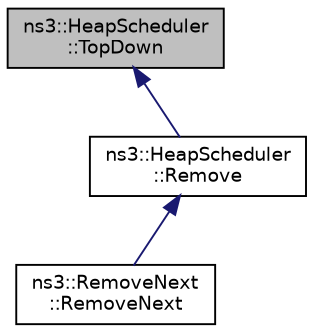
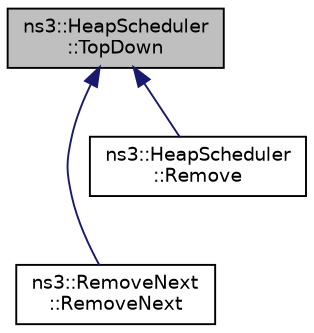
edge "ns3::RemoveNext ::RemoveNext" -> "ns3::HeapScheduler ::Remove": now "ns3::RemoveNext ::RemoveNext" -> "ns3::HeapScheduler ::TopDown"
